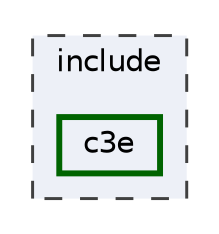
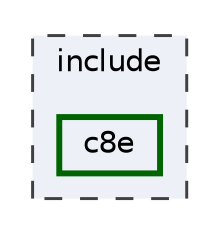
node "c3e": label "c3e" -> "c8e"
